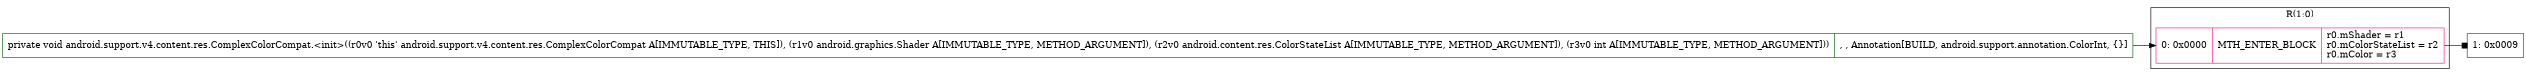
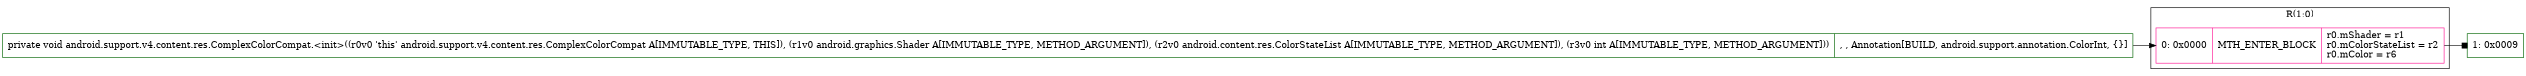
node "0: 0x0000": text "r0.mColor = r3" -> "r0.mColor = r6"
